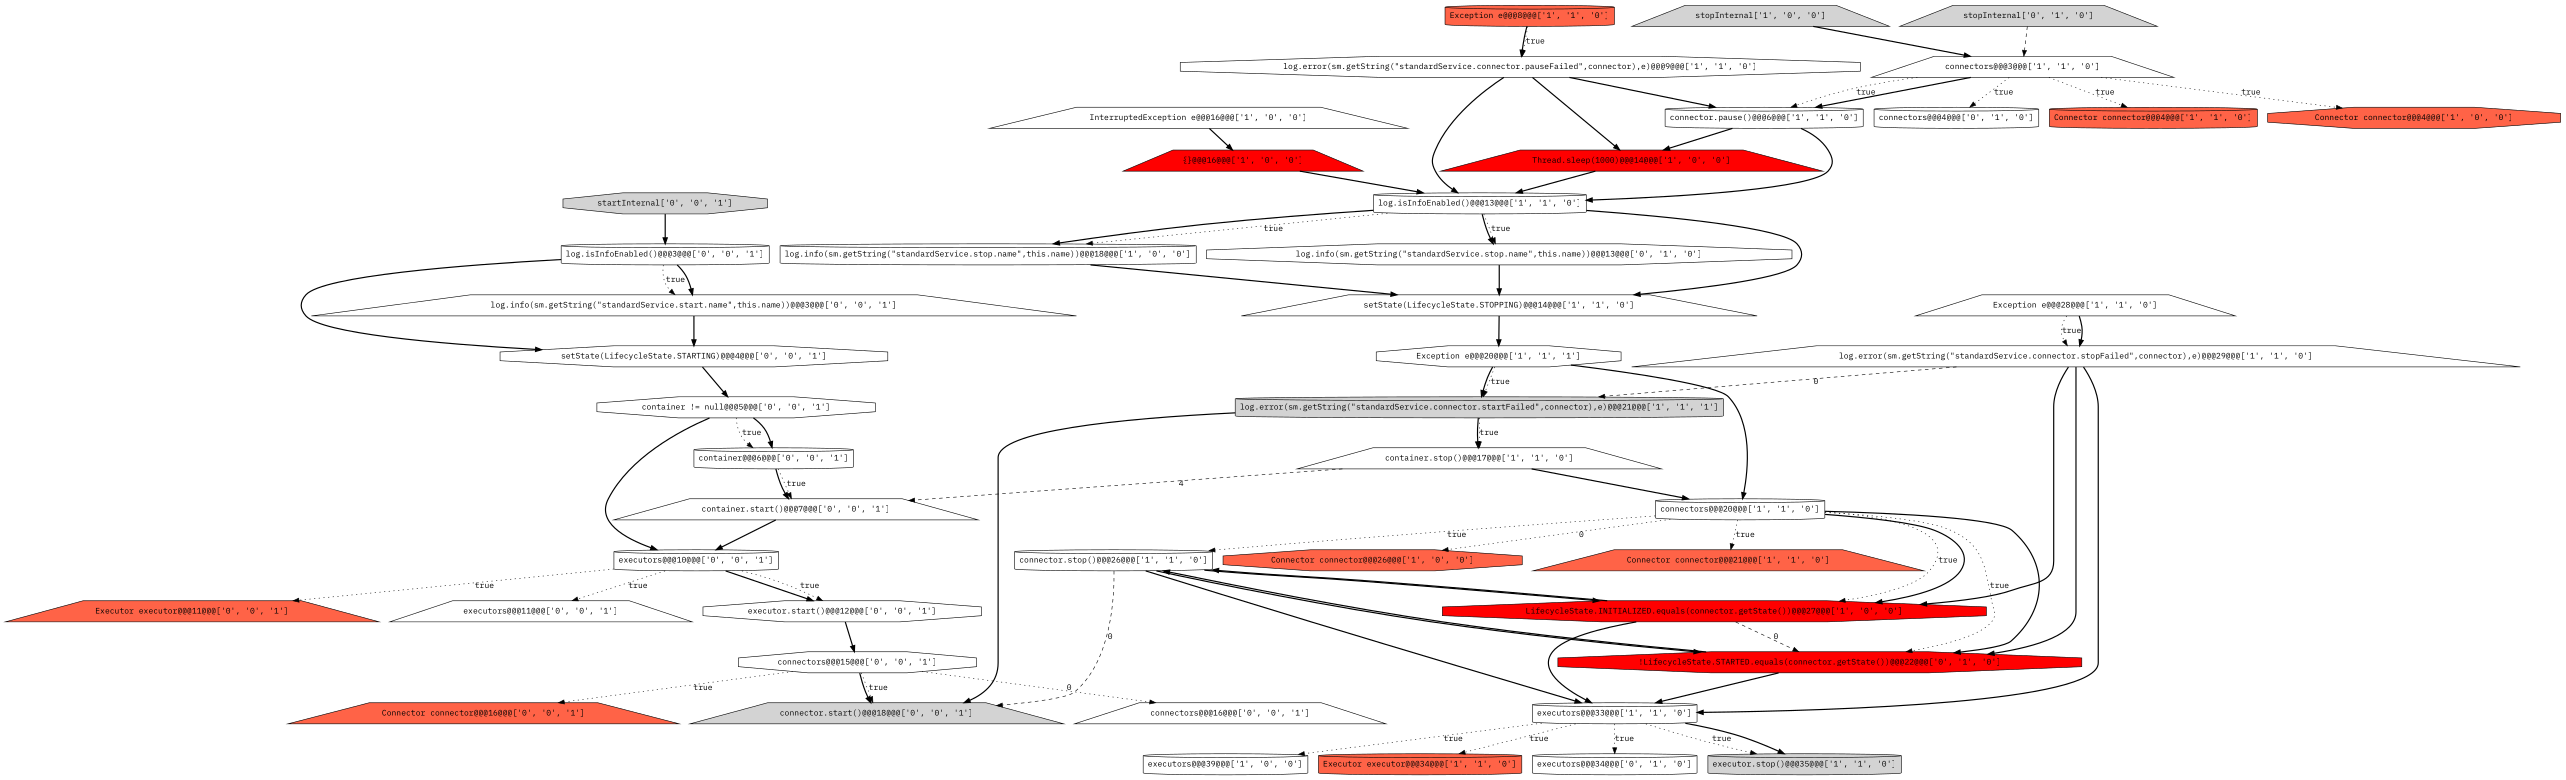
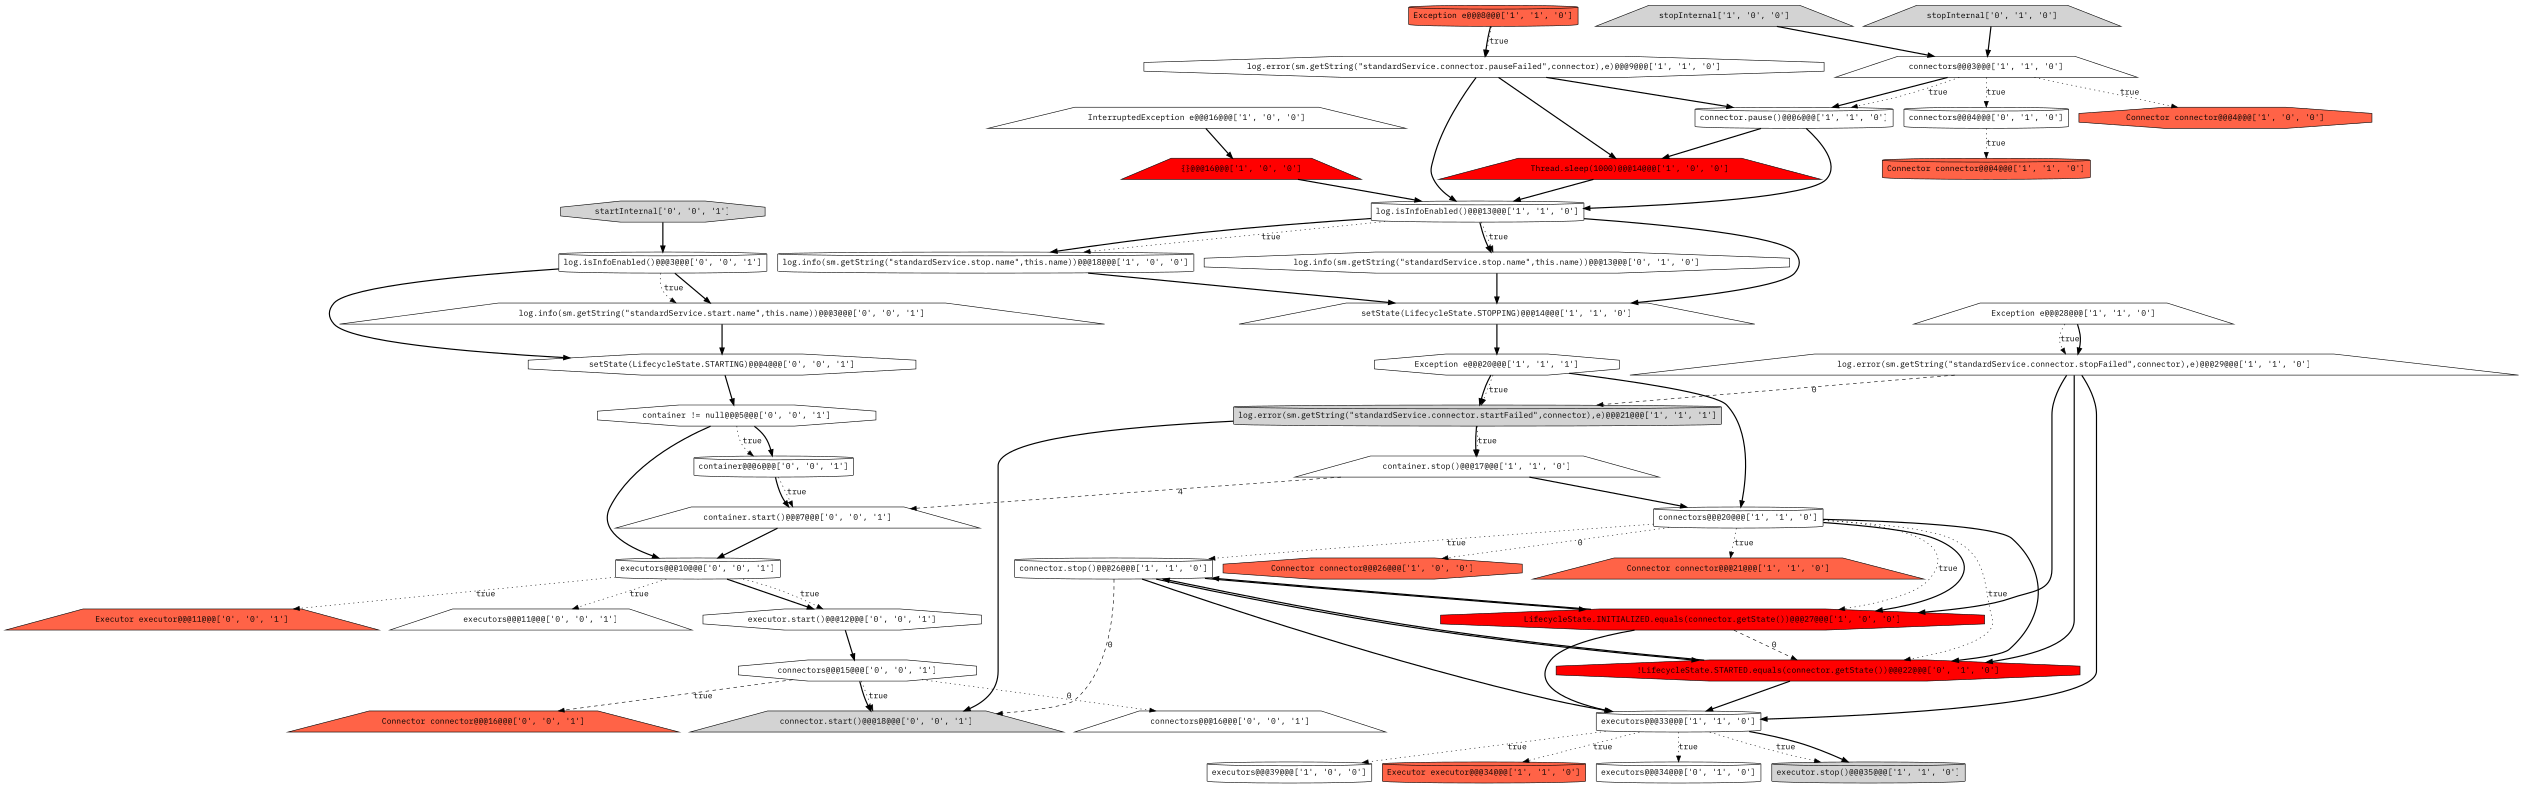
edge "stopInternal['0', '1', '0']" -> "connectors@@@3@@@['1', '1', '0']": style dashed -> bold
edge "connectors@@@3@@@['1', '1', '0']" -> "Connector connector@@@4@@@['1', '1', '0']": now "connectors@@@4@@@['0', '1', '0']" -> "Connector connector@@@4@@@['1', '1', '0']"
edge "connectors@@@15@@@['0', '0', '1']" -> "Connector connector@@@16@@@['0', '0', '1']": style dotted -> dashed
